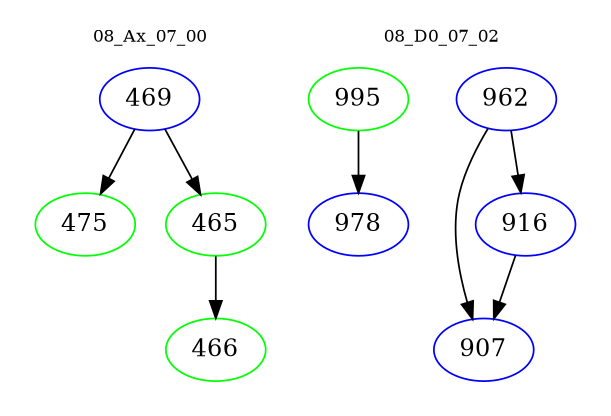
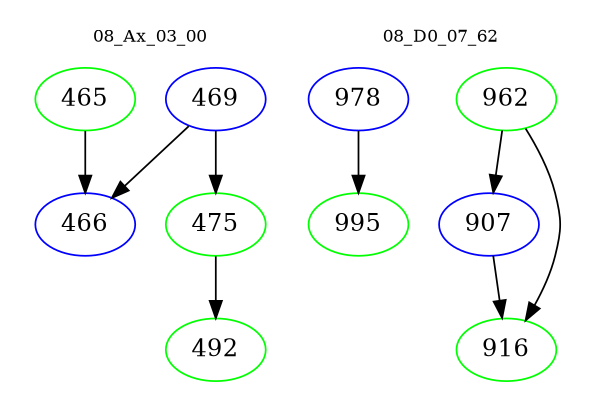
cluster "08_Ax_07_00": label "08_Ax_07_00" -> "08_Ax_03_00"
cluster "08_D0_07_02": label "08_D0_07_02" -> "08_D0_07_62"
node "962": color blue -> green
edge "995" -> "978": reversed
edge "469" -> "465": now "469" -> "466"
node "916": color blue -> green
edge "916" -> "907": reversed
node "492": added
node "466": color green -> blue
